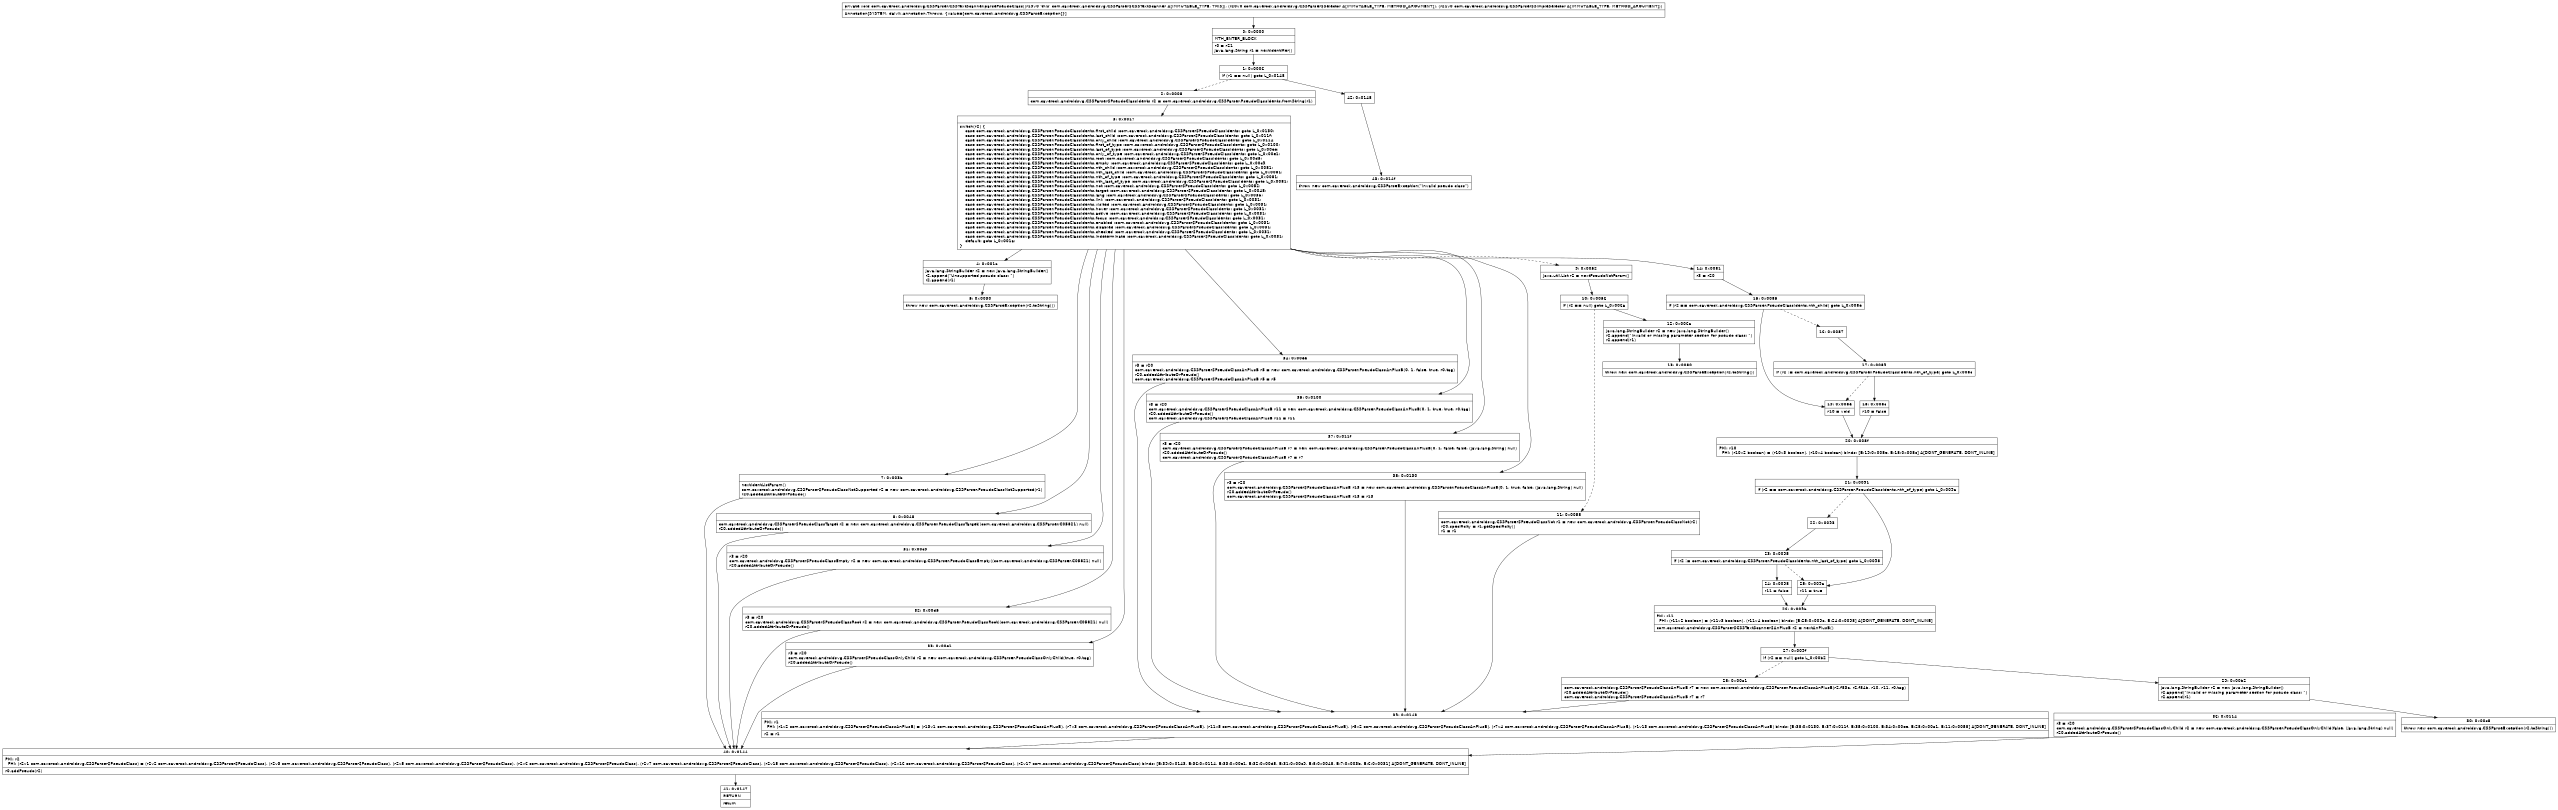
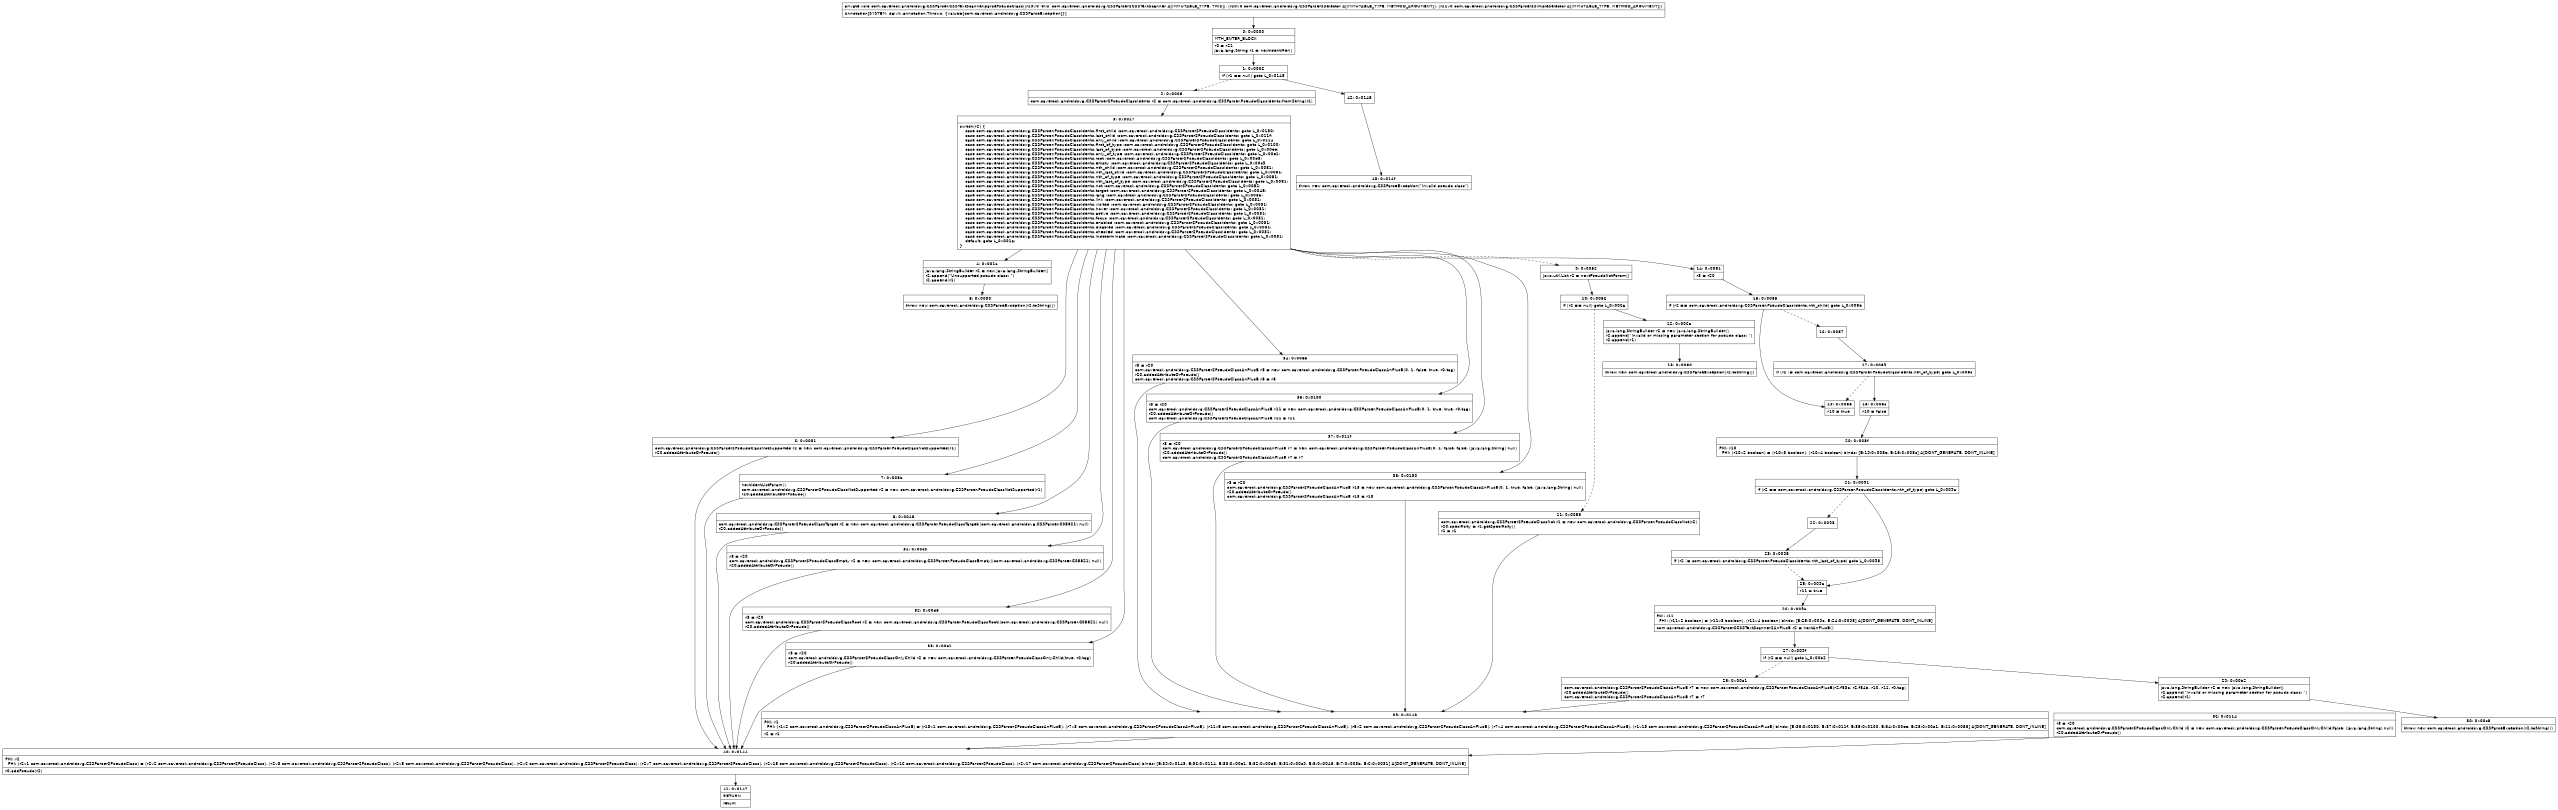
node "19: 0x008e": text "r10 = void" -> "r10 = true"
edge "19: 0x008e" -> "20: 0x008f": removed
node "6: 0x0031": added
node "24: 0x0098": removed
